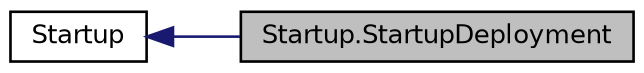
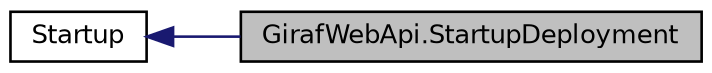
node "Startup.StartupDeployment": label "Startup.StartupDeployment" -> "GirafWebApi.StartupDeployment"
